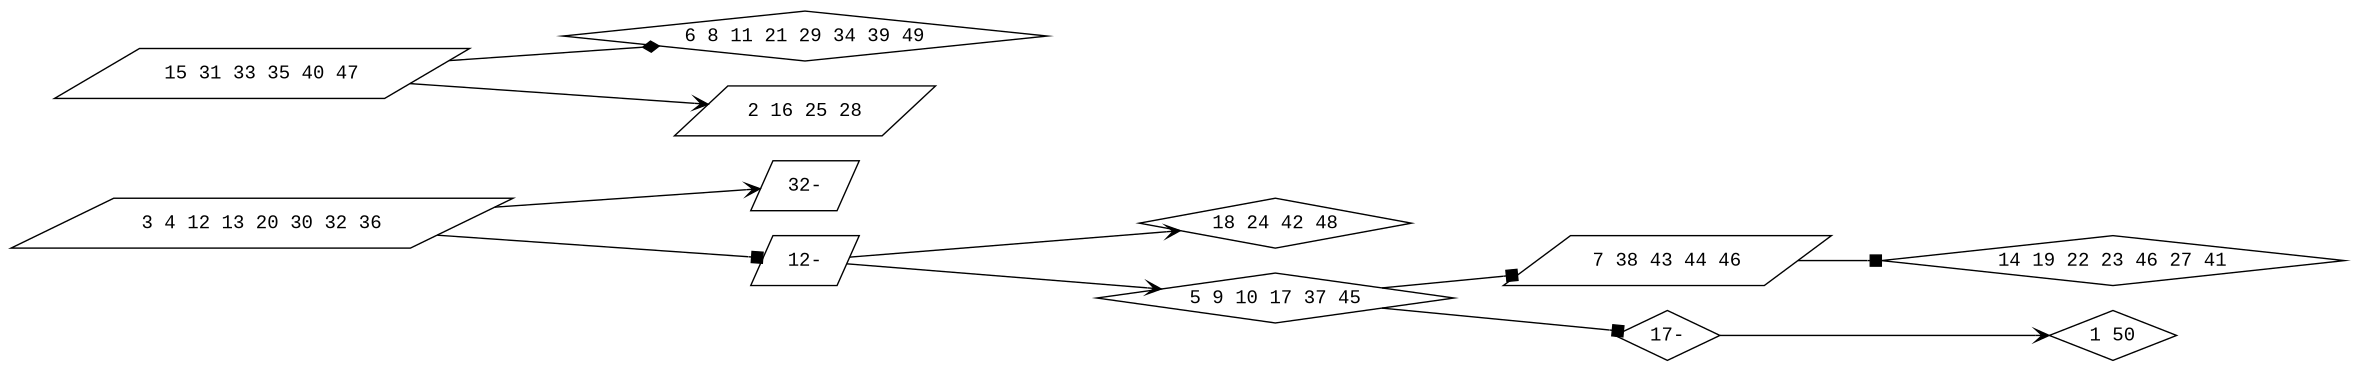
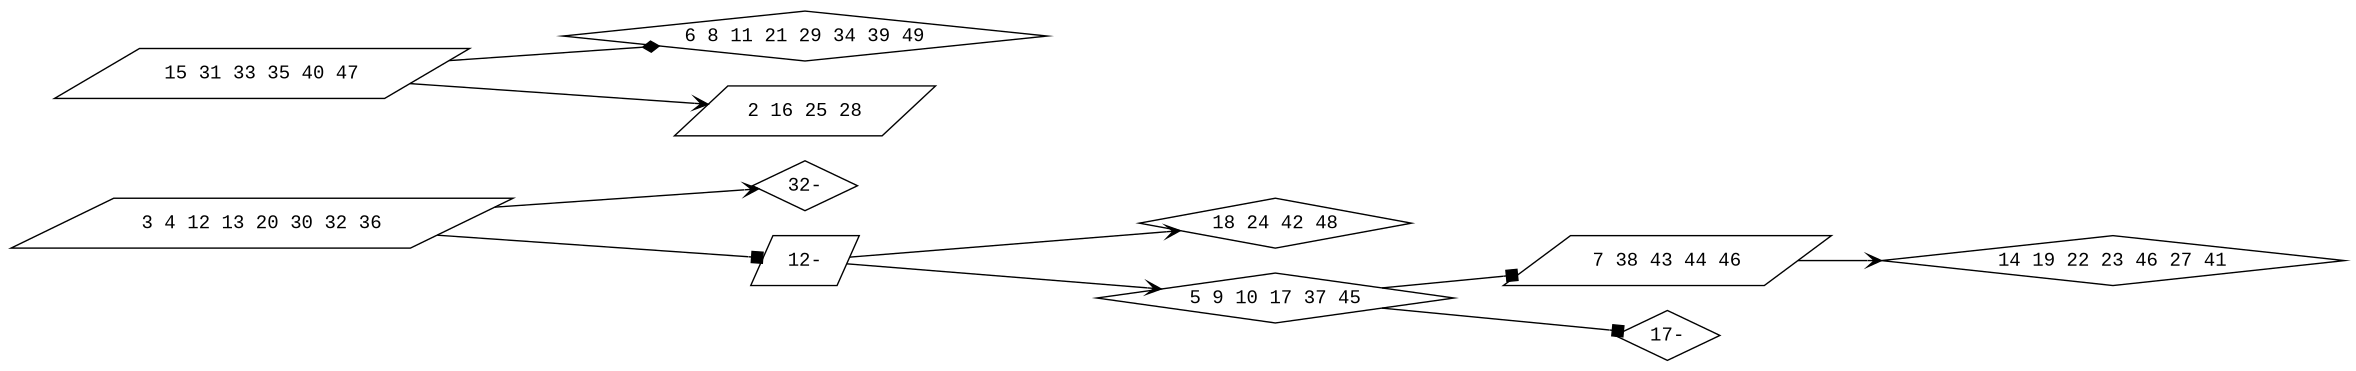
node "32-": shape parallelogram -> diamond
edge "7 38 43 44 46" -> "14 19 22 23 46 27 41": arrowhead box -> vee
node "1 50": removed
